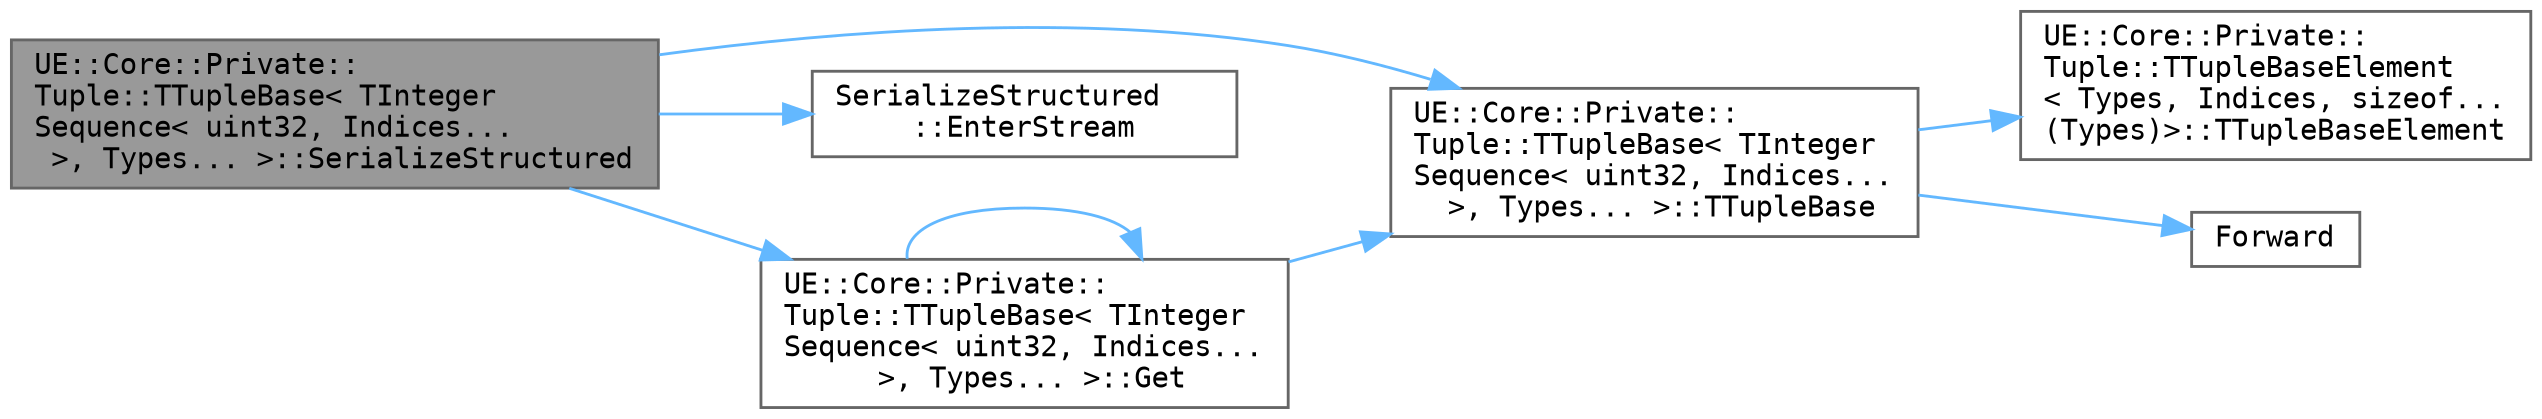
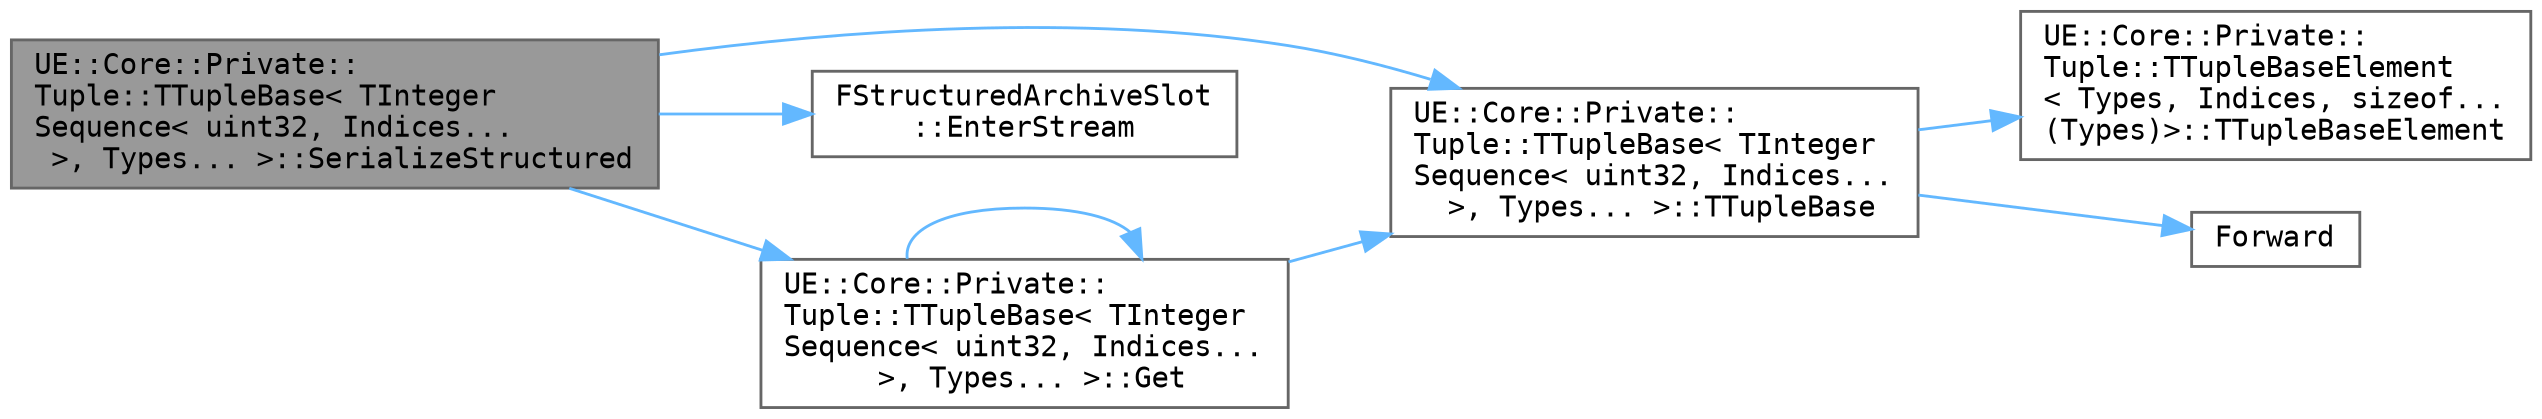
node "SerializeStructured ::EnterStream": label "SerializeStructured ::EnterStream" -> "FStructuredArchiveSlot ::EnterStream"
